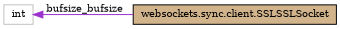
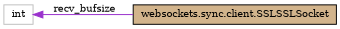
edge "websockets.sync.client.SSLSSLSocket" -> "int": label " bufsize_bufsize" -> " recv_bufsize"
